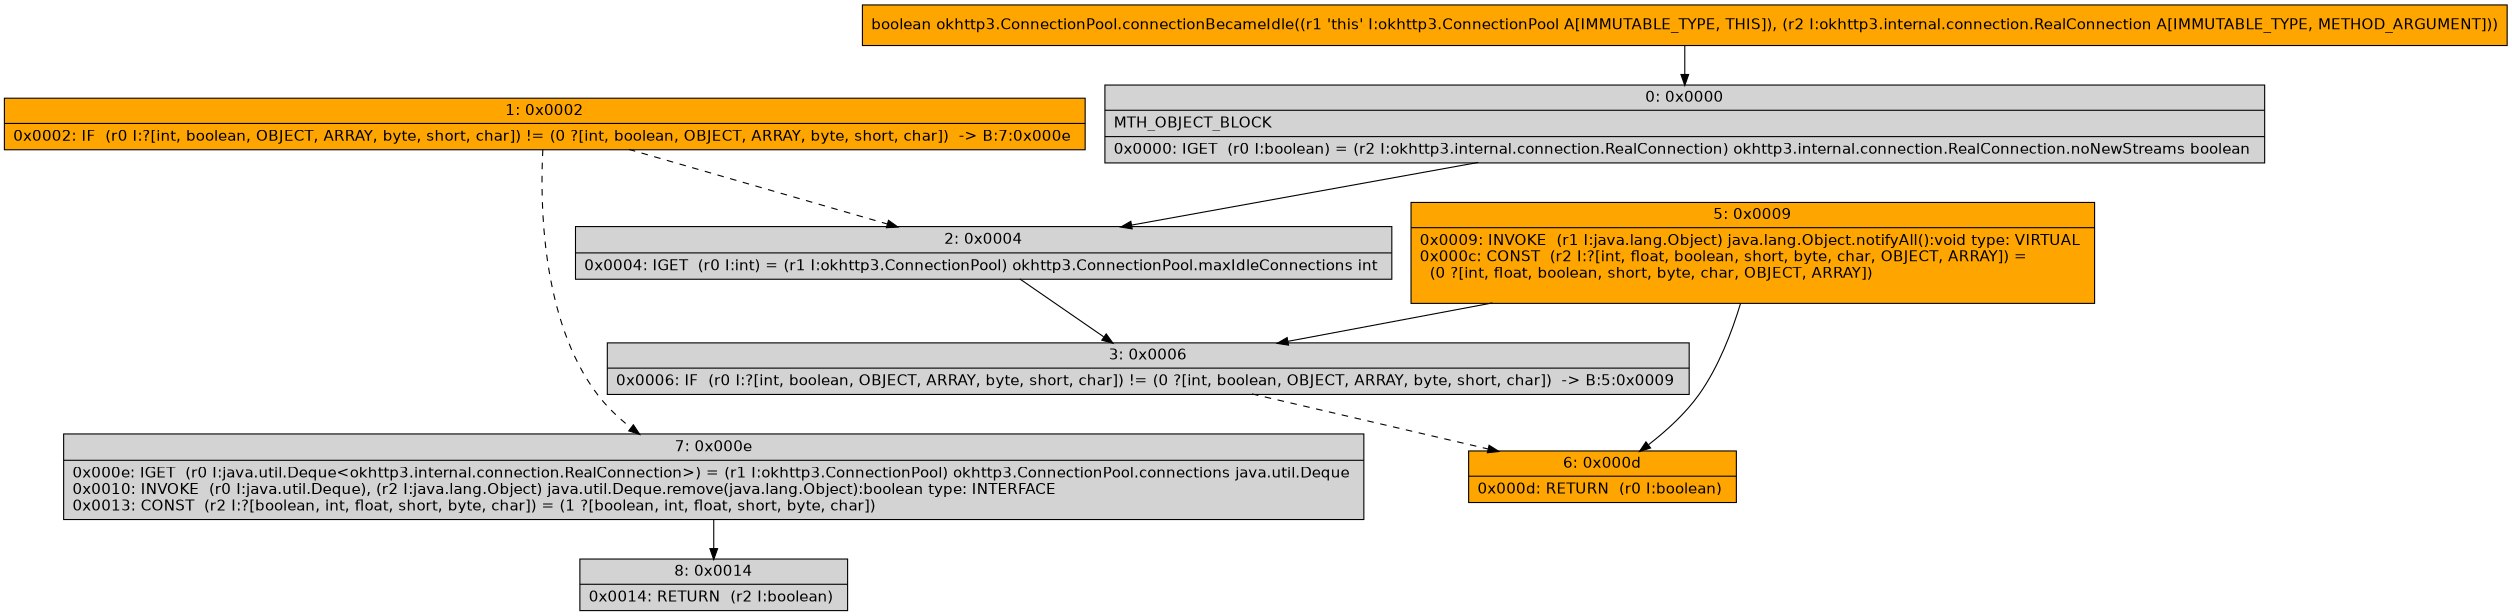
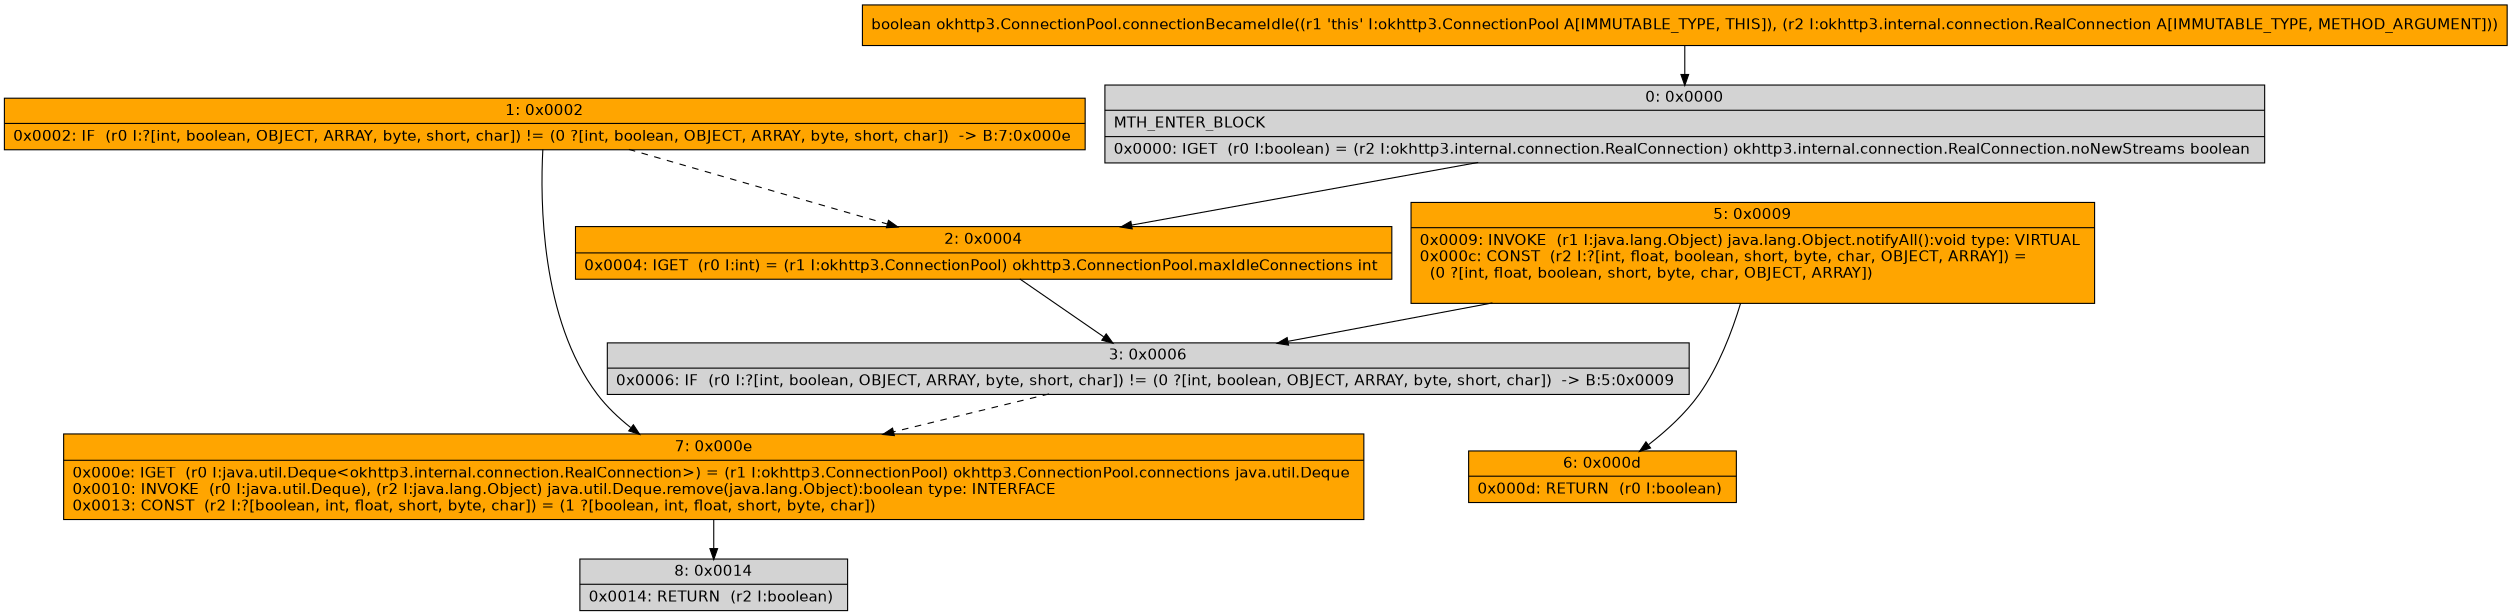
node "0: 0x0000": text "MTH_OBJECT_BLOCK" -> "MTH_ENTER_BLOCK"
node "2: 0x0004": fillcolor lightgrey -> orange
edge "1: 0x0002" -> "7: 0x000e": style dashed -> solid
edge "3: 0x0006" -> "6: 0x000d": now "3: 0x0006" -> "7: 0x000e"
node "7: 0x000e": fillcolor lightgrey -> orange
